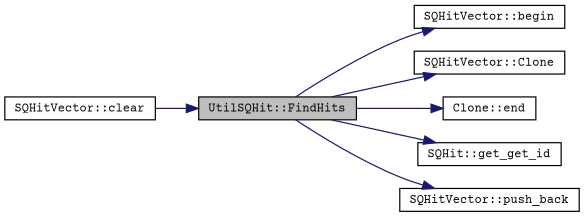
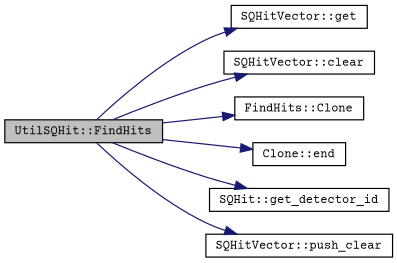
node "SQHitVector::begin": label "SQHitVector::begin" -> "SQHitVector::get"
node "SQHitVector::Clone": label "SQHitVector::Clone" -> "FindHits::Clone"
edge "SQHitVector::clear" -> "UtilSQHit::FindHits": reversed
node "SQHit::get_get_id": label "SQHit::get_get_id" -> "SQHit::get_detector_id"
node "SQHitVector::push_back": label "SQHitVector::push_back" -> "SQHitVector::push_clear"
